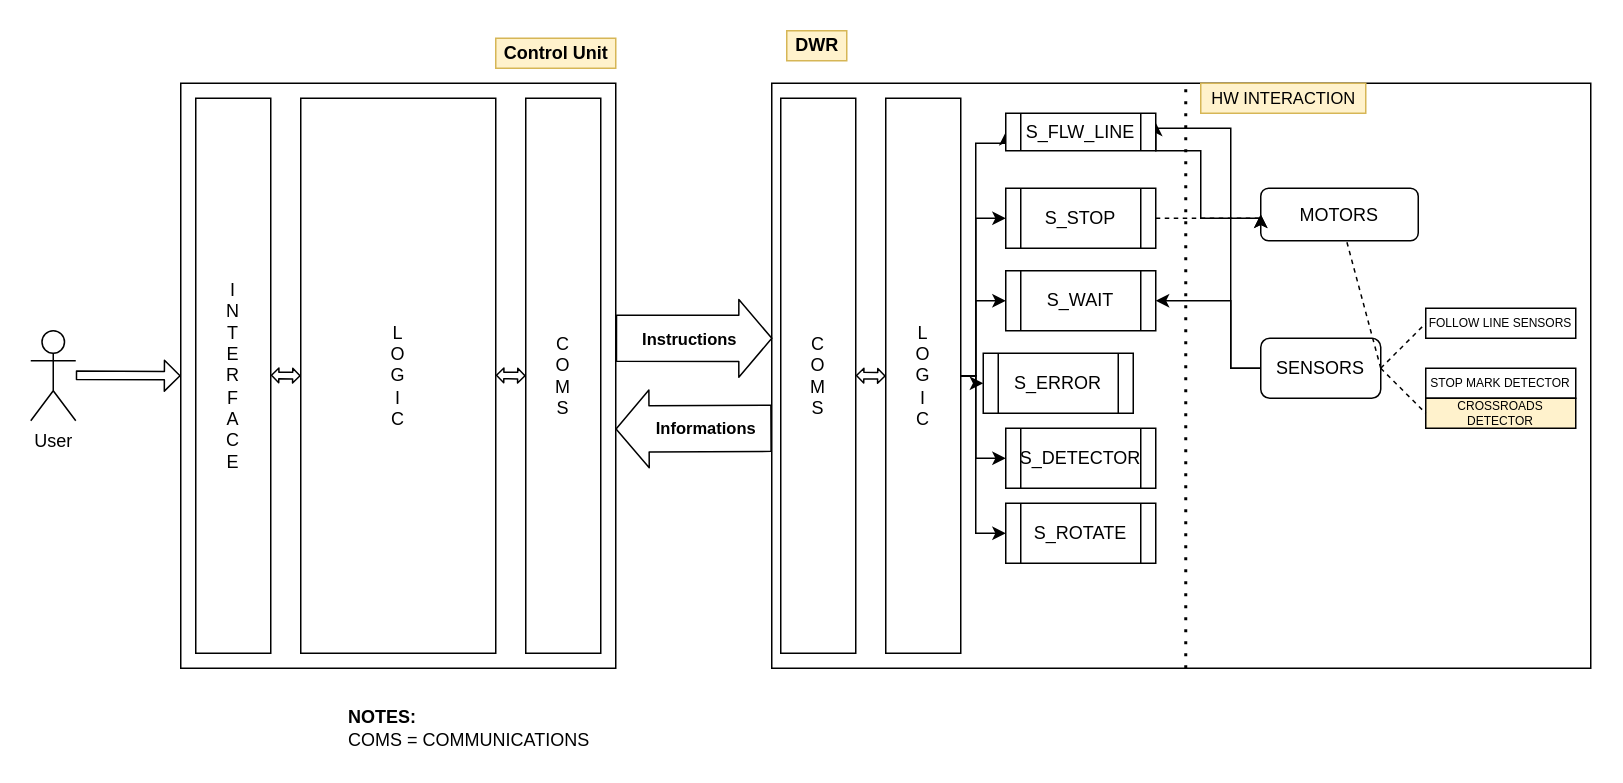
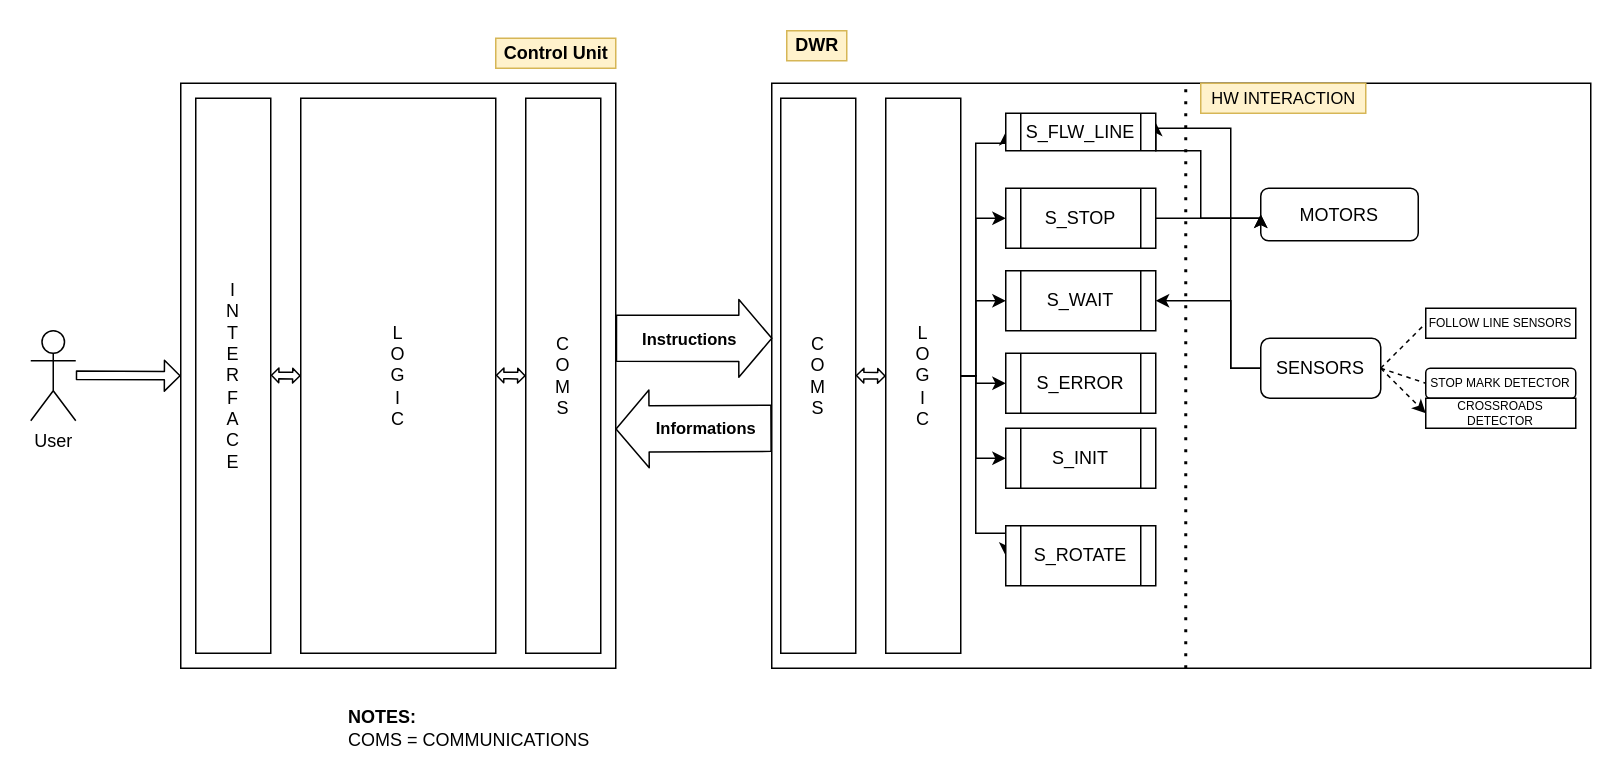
edge "S_STOP" -> "MOTORS": style dashed -> solid
edge "MOTORS" -- "SENSORS": now "STOP MARK DETECTOR" -- "SENSORS"
node "S_ERROR": moved (1058, 383) -> (1081, 383)
node "STOP MARK DETECTOR": shape rectangle -> rounded rectangle
edge "SENSORS" -- "CROSSROADS DETECTOR": arrowhead none -> classic
node "CROSSROADS DETECTOR": fillcolor #fff2cc -> #ffffff
node "S_DETECTOR": label "S_DETECTOR" -> "S_INIT"
node "S_ROTATE": moved (1081, 533) -> (1081, 556)
